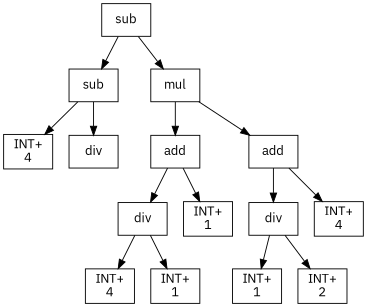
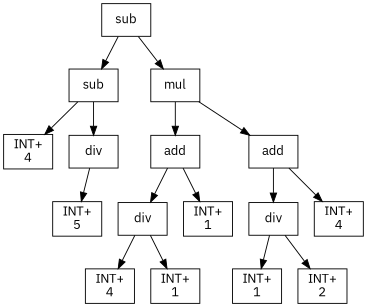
node "INT+ 5": added
